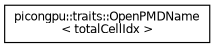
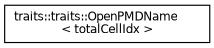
node "picongpu::traits::OpenPMDName < totalCellIdx >": label "picongpu::traits::OpenPMDName < totalCellIdx >" -> "traits::traits::OpenPMDName < totalCellIdx >"
